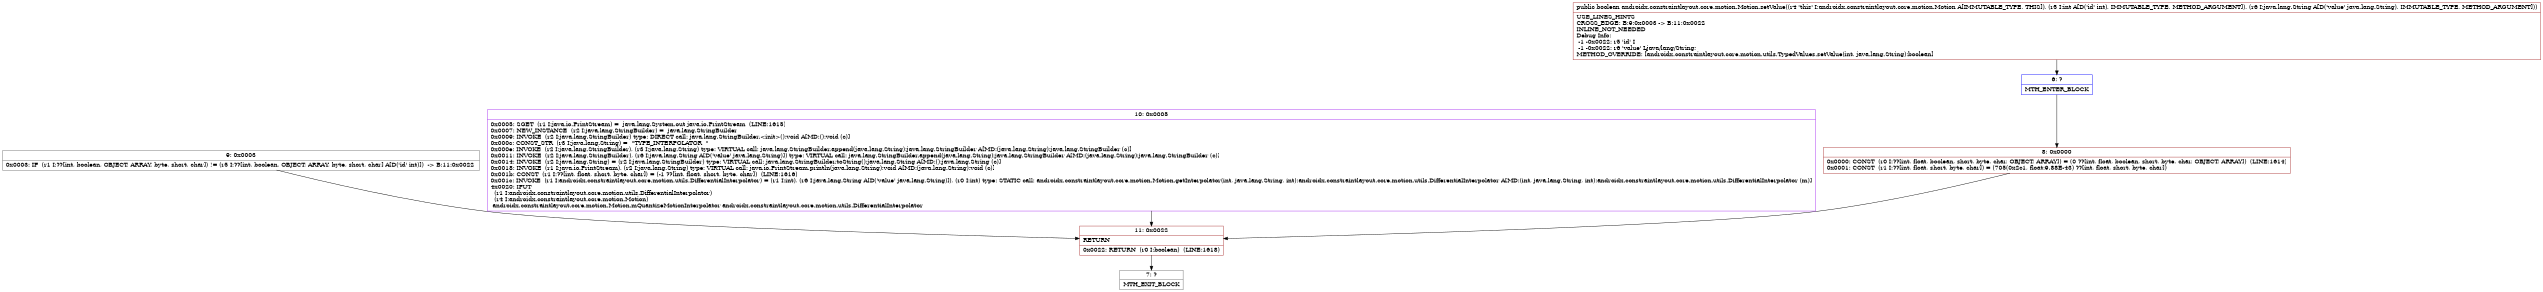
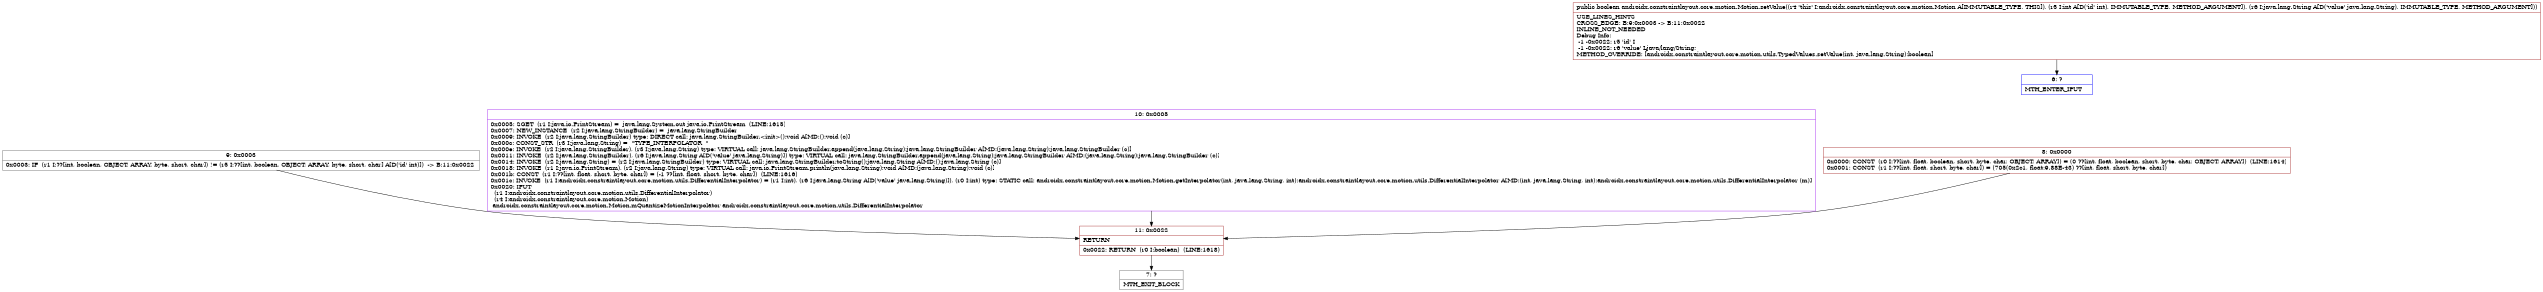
node "6: ?": text "MTH_ENTER_BLOCK" -> "MTH_ENTER_IPUT"
edge "6: ?" -> "8: 0x0000": removed
node "10: 0x0005": text "4x0020: IPUT" -> "0x0020: IPUT"
